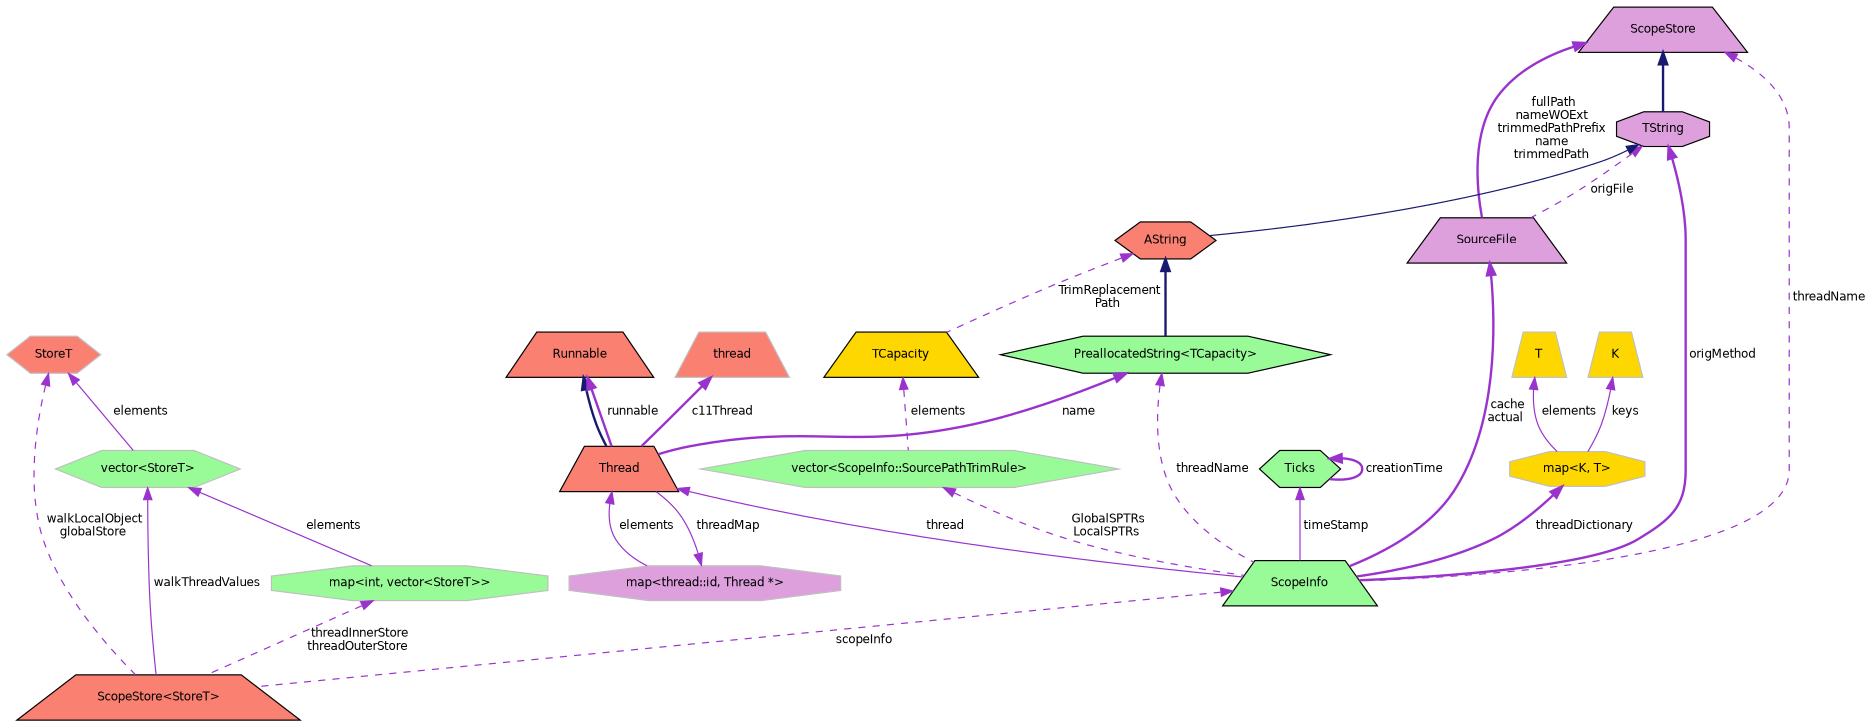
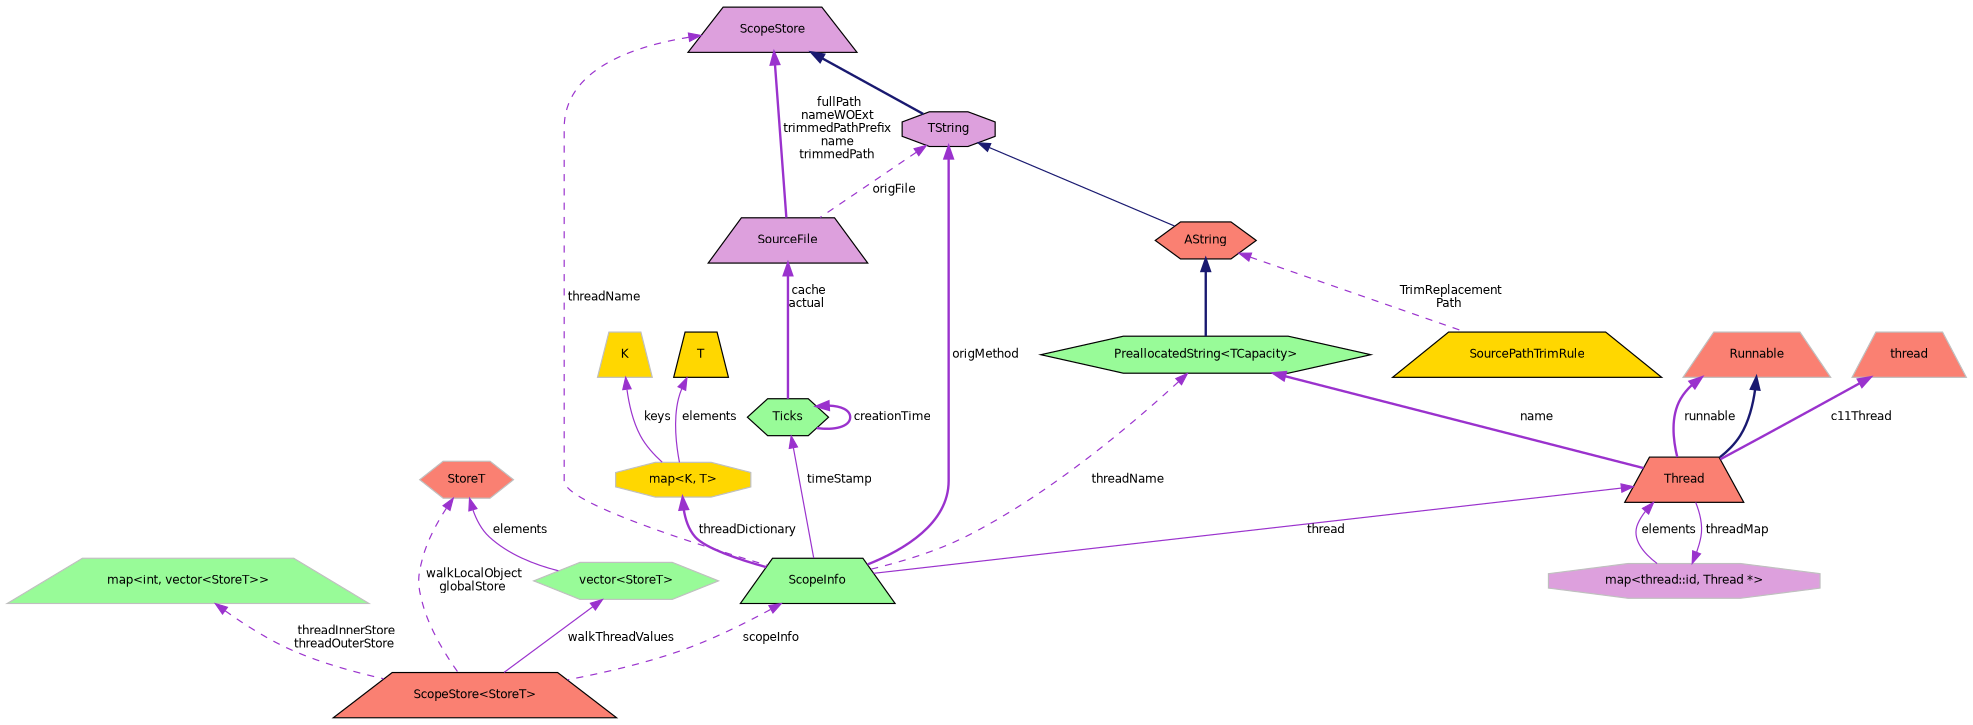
node "Runnable": color black -> grey75
node "TCapacity": label "TCapacity" -> "SourcePathTrimRule"
node "T": color grey75 -> black
edge "ScopeInfo" -> "SourceFile": now "Ticks" -> "SourceFile"
node "vector<ScopeInfo::SourcePathTrimRule>": removed
edge "map<int, vector<StoreT>>" -> "vector<StoreT>": removed, label "elements"
node "map<int, vector<StoreT>>": shape octagon -> trapezium
